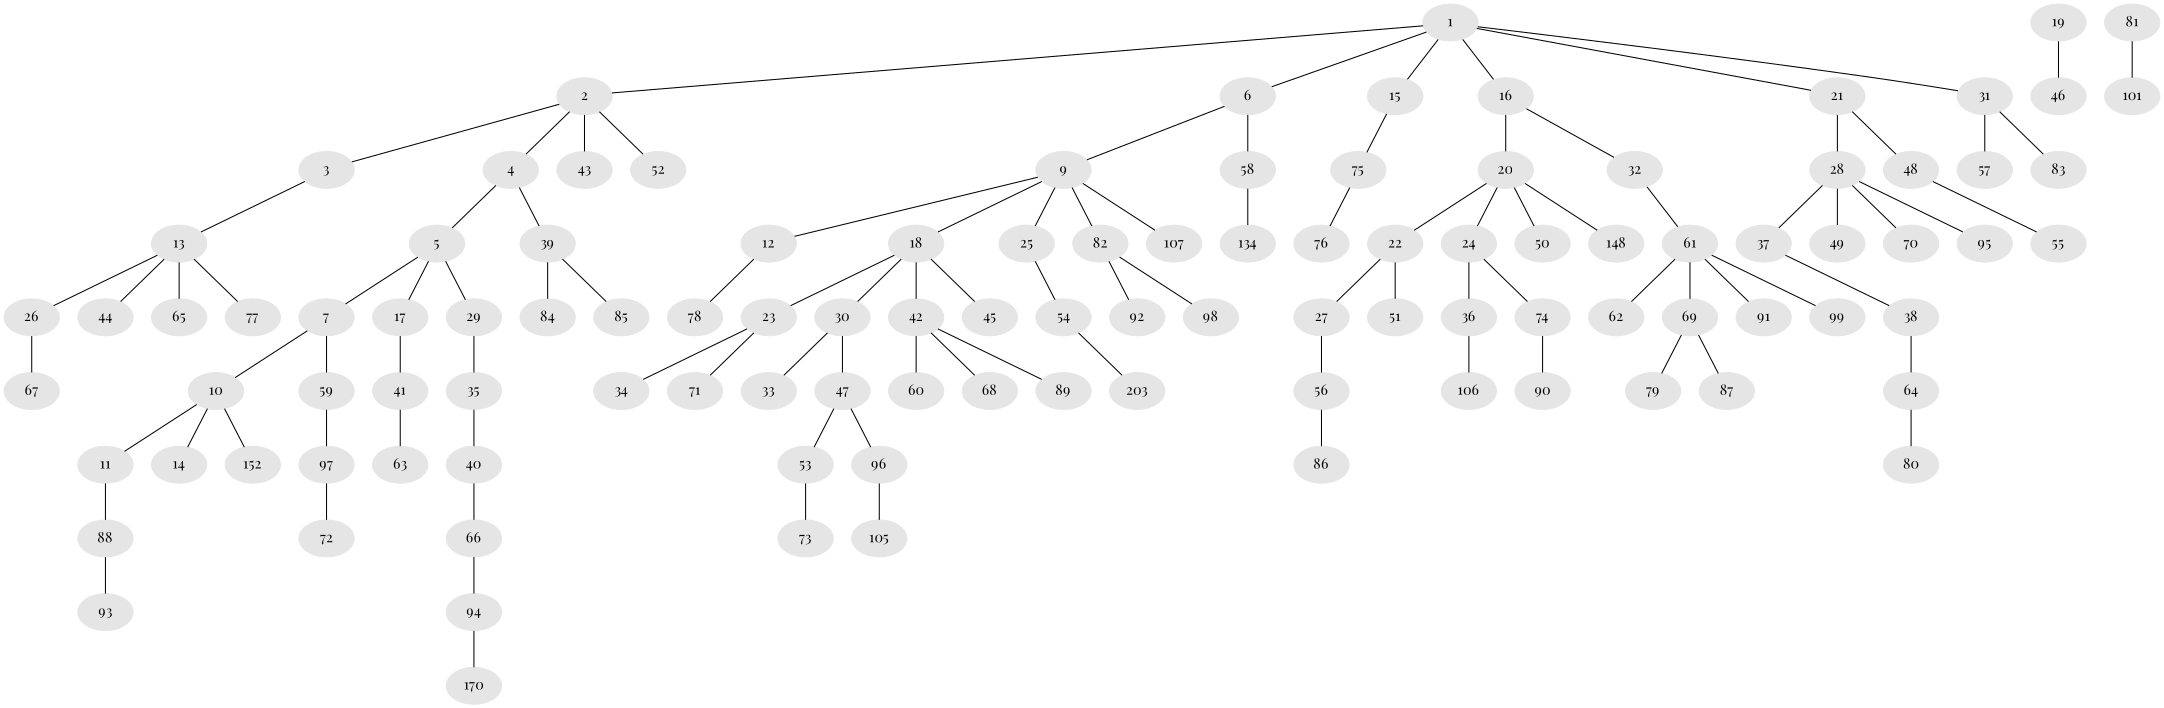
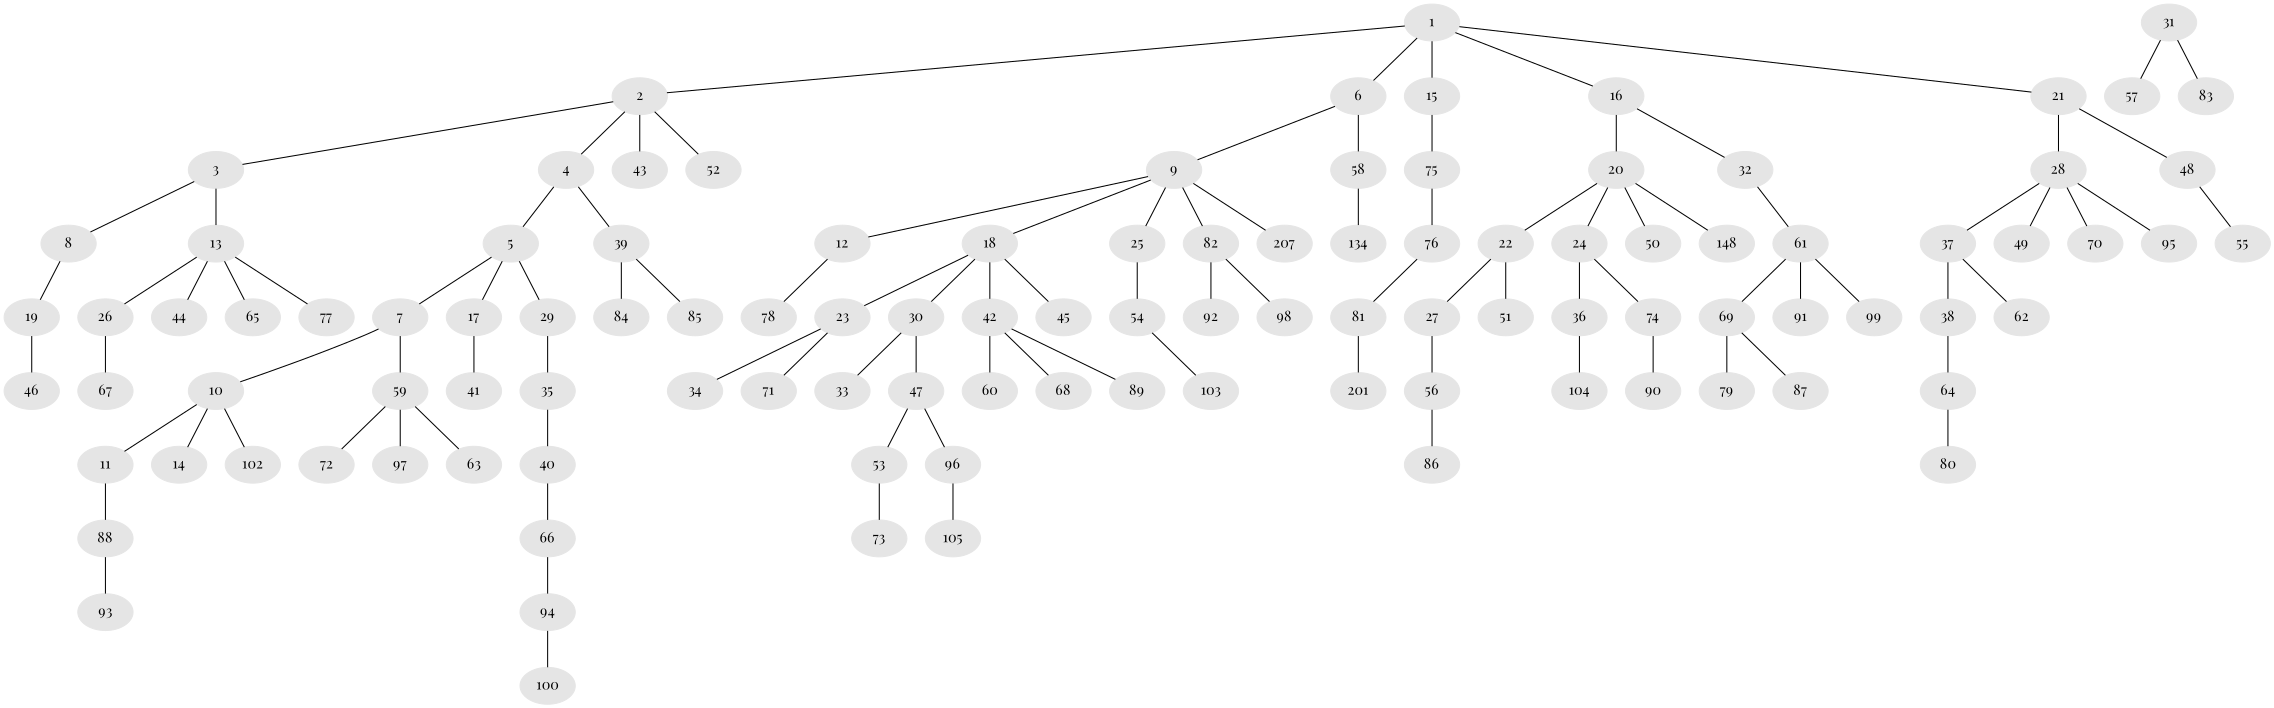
edge "1" -- "31": removed
node "101": label "101" -> "201"
node "8": added
node "107": label "107" -> "207"
edge "76" -- "81": added
edge "61" -- "62": now "37" -- "62"
node "203": label "203" -> "103"
node "106": label "106" -> "104"
edge "41" -- "63": now "59" -- "63"
node "152": label "152" -> "102"
edge "97" -- "72": now "59" -- "72"
node "170": label "170" -> "100"
